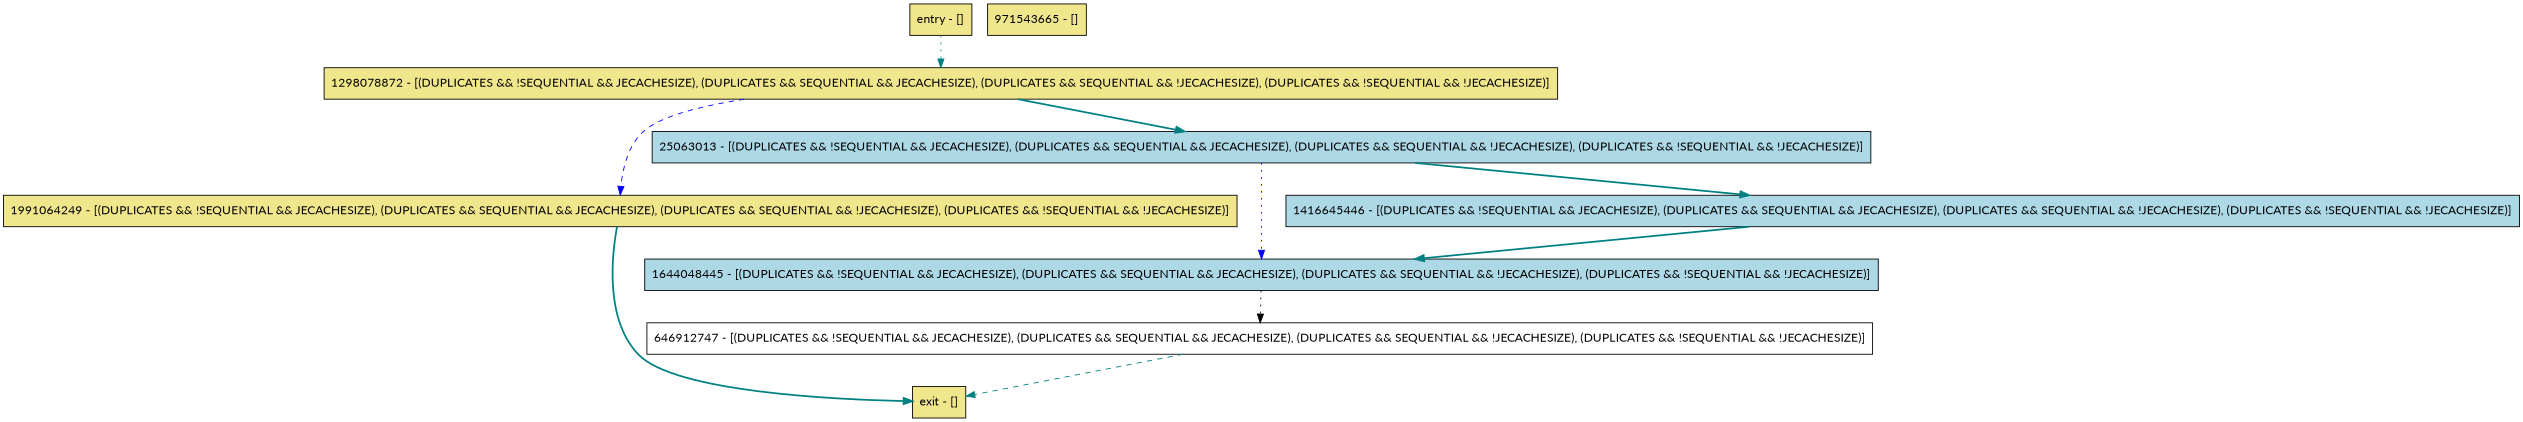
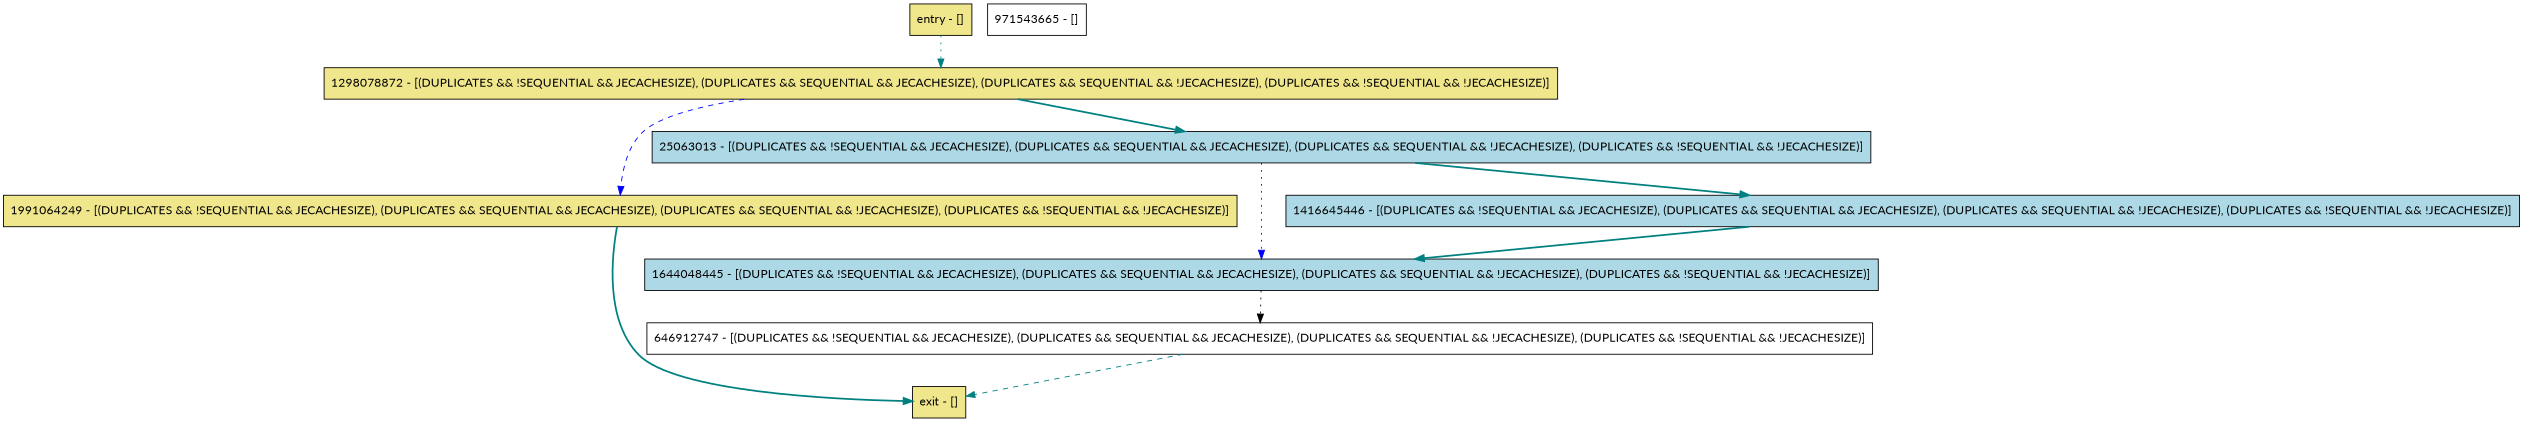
node "971543665 - []": fillcolor khaki -> white
